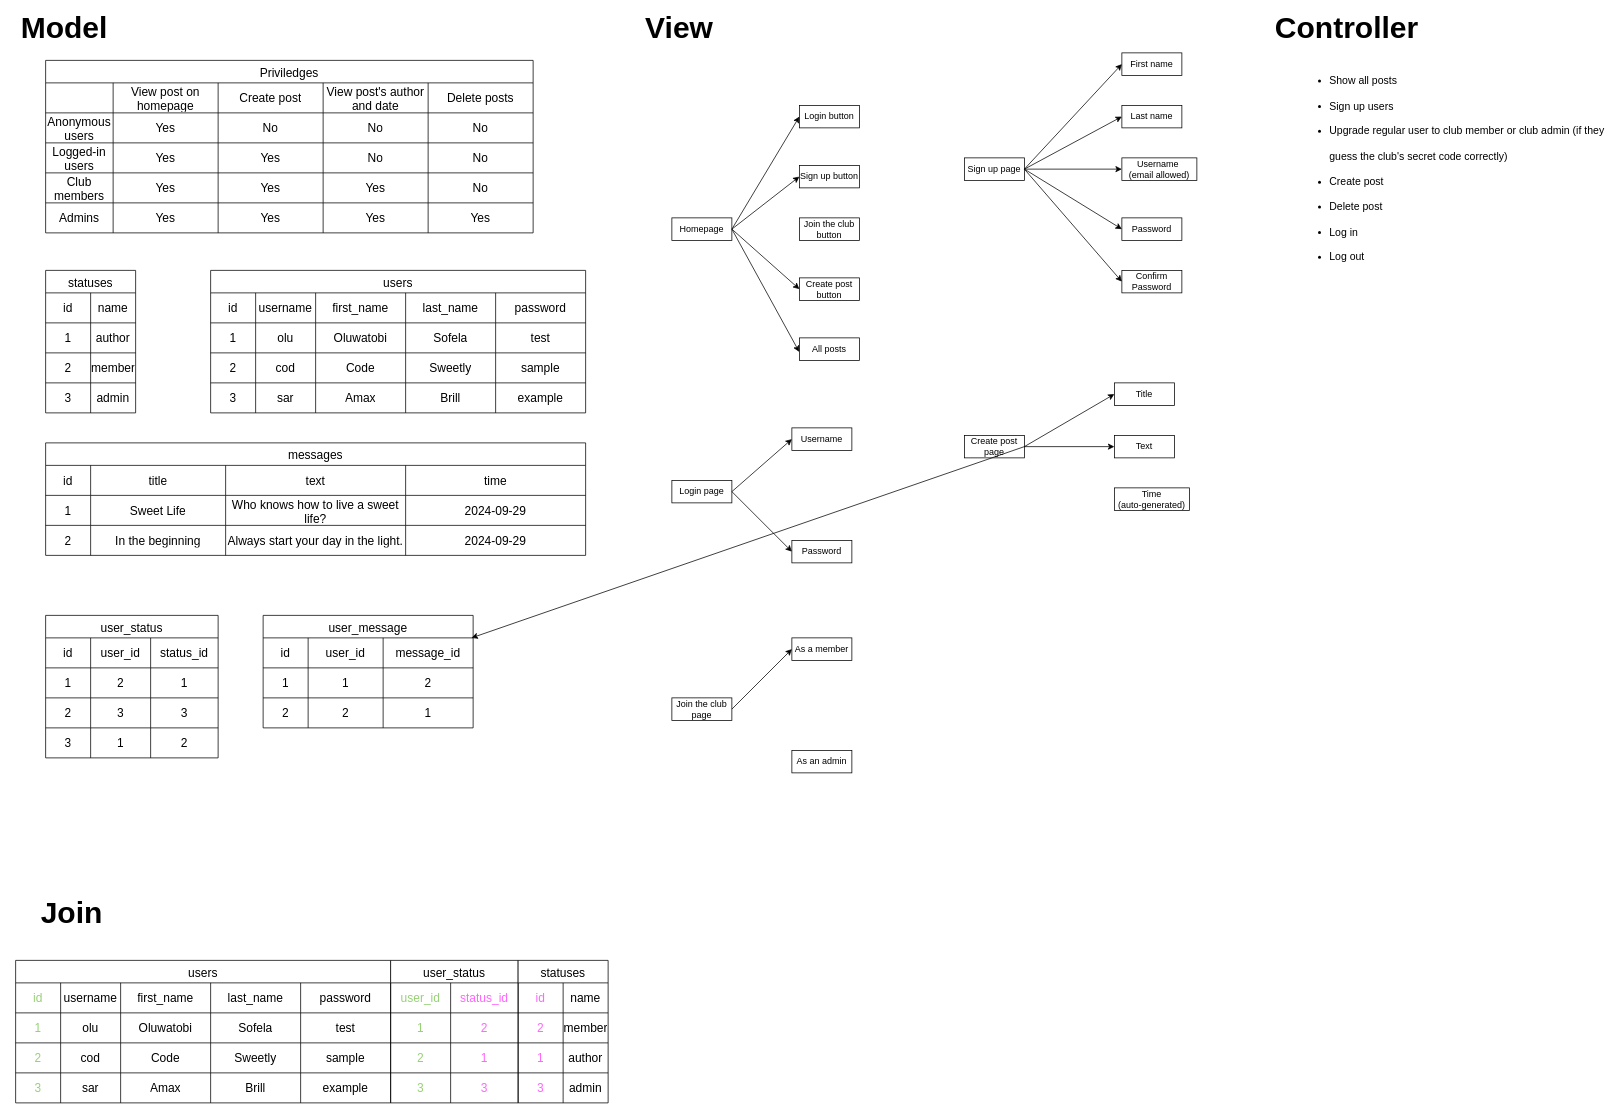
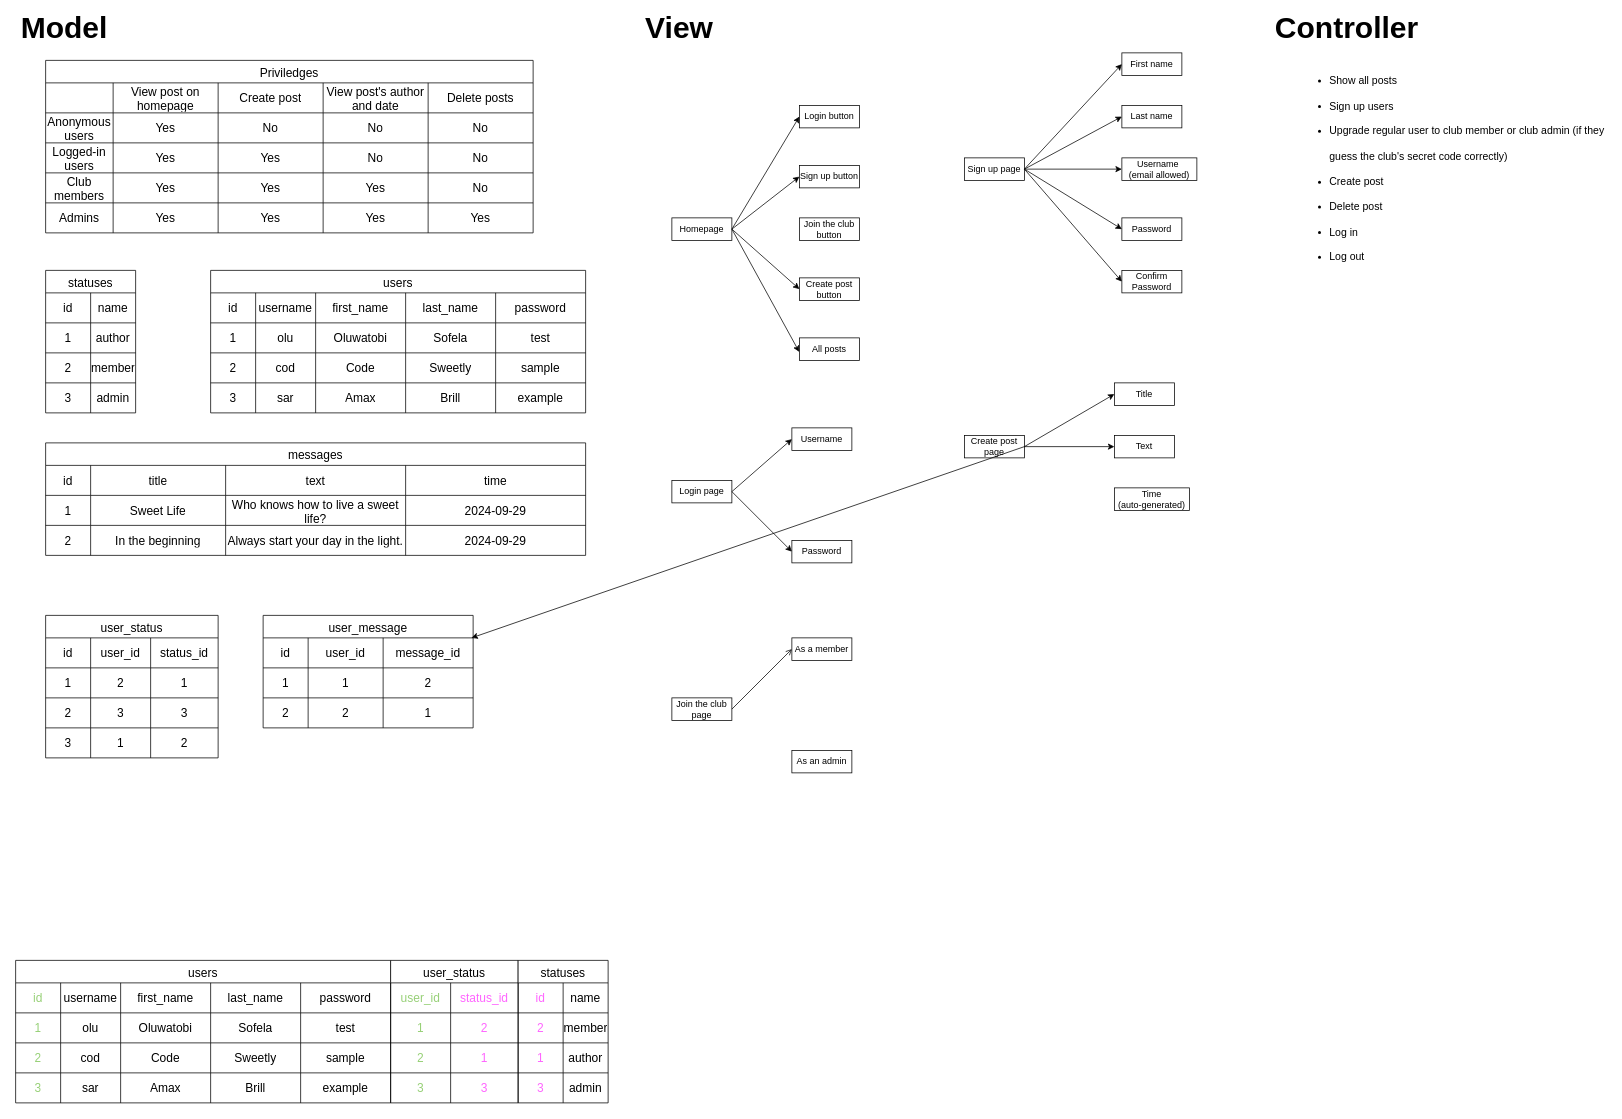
edge "Join the club page" -> "As a member": arrowhead classic -> open
node "Join": removed
